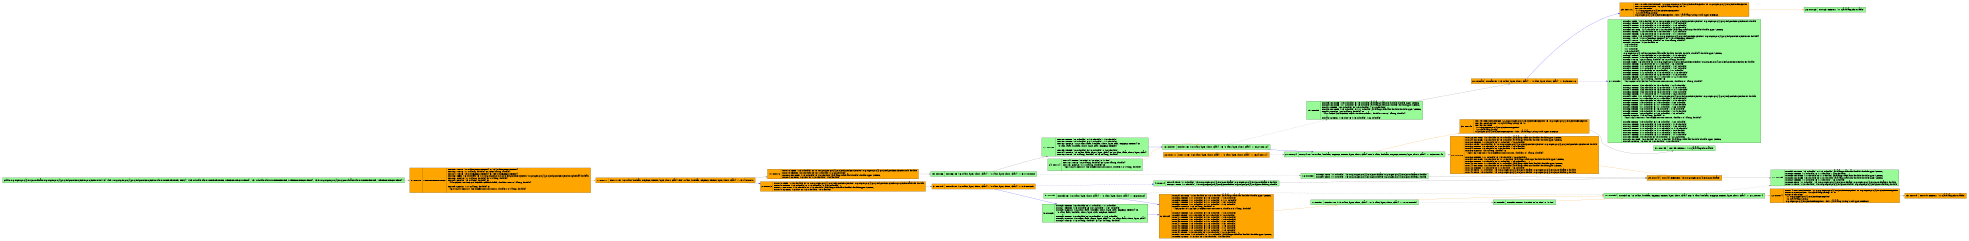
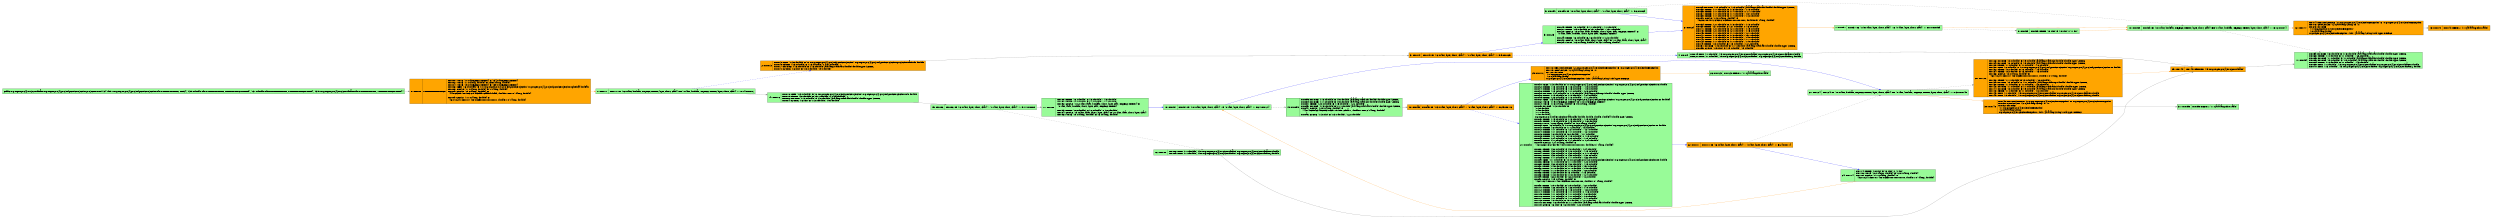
edge "21: 0x00b0" -> "22: 0x0111": added
edge "22: 0x0111" -> "24: 0x0114": added
node "14: 0x007c": fillcolor orange -> palegreen
node "1: 0x0011": fillcolor orange -> palegreen
